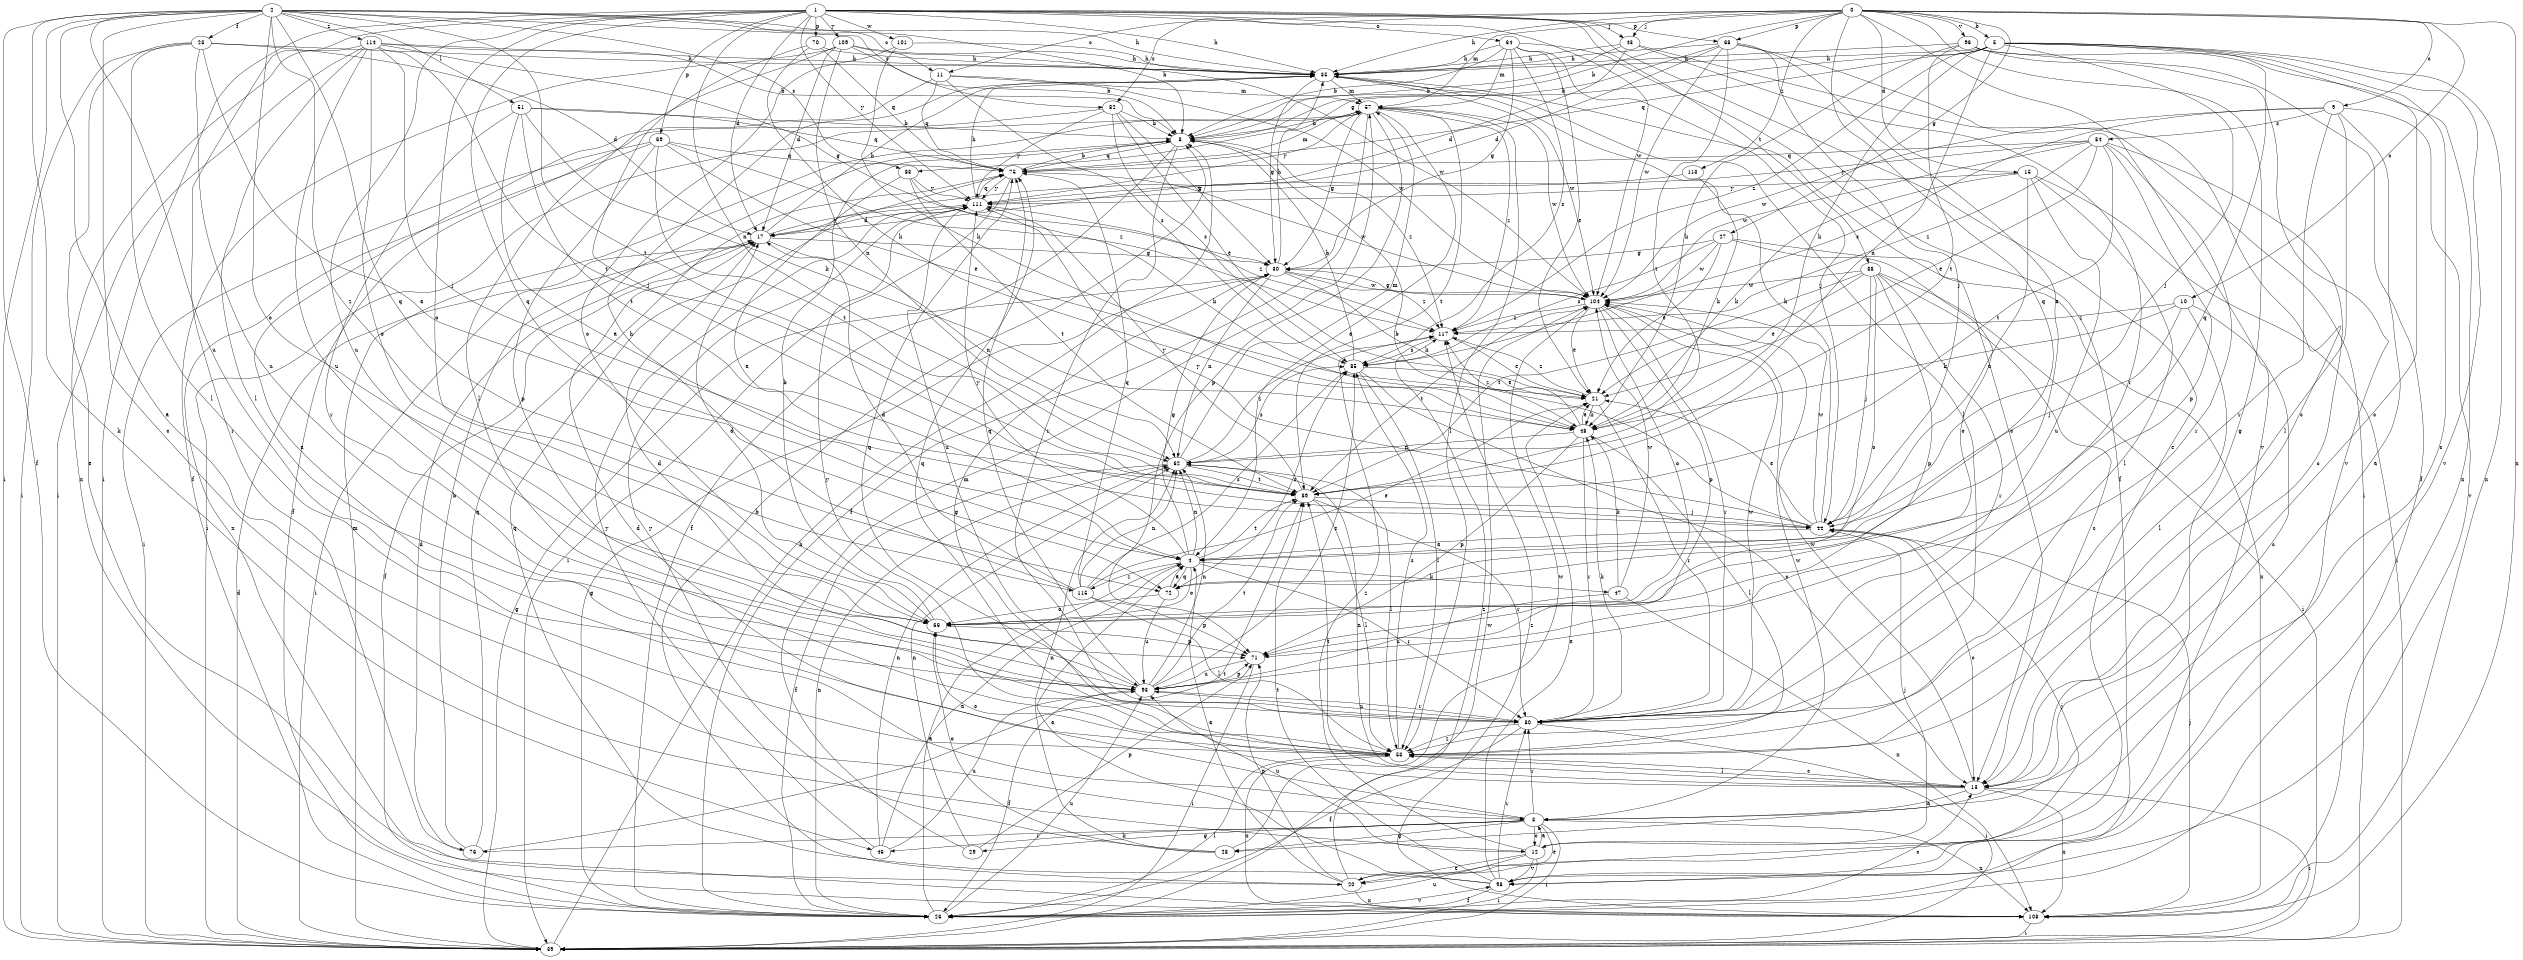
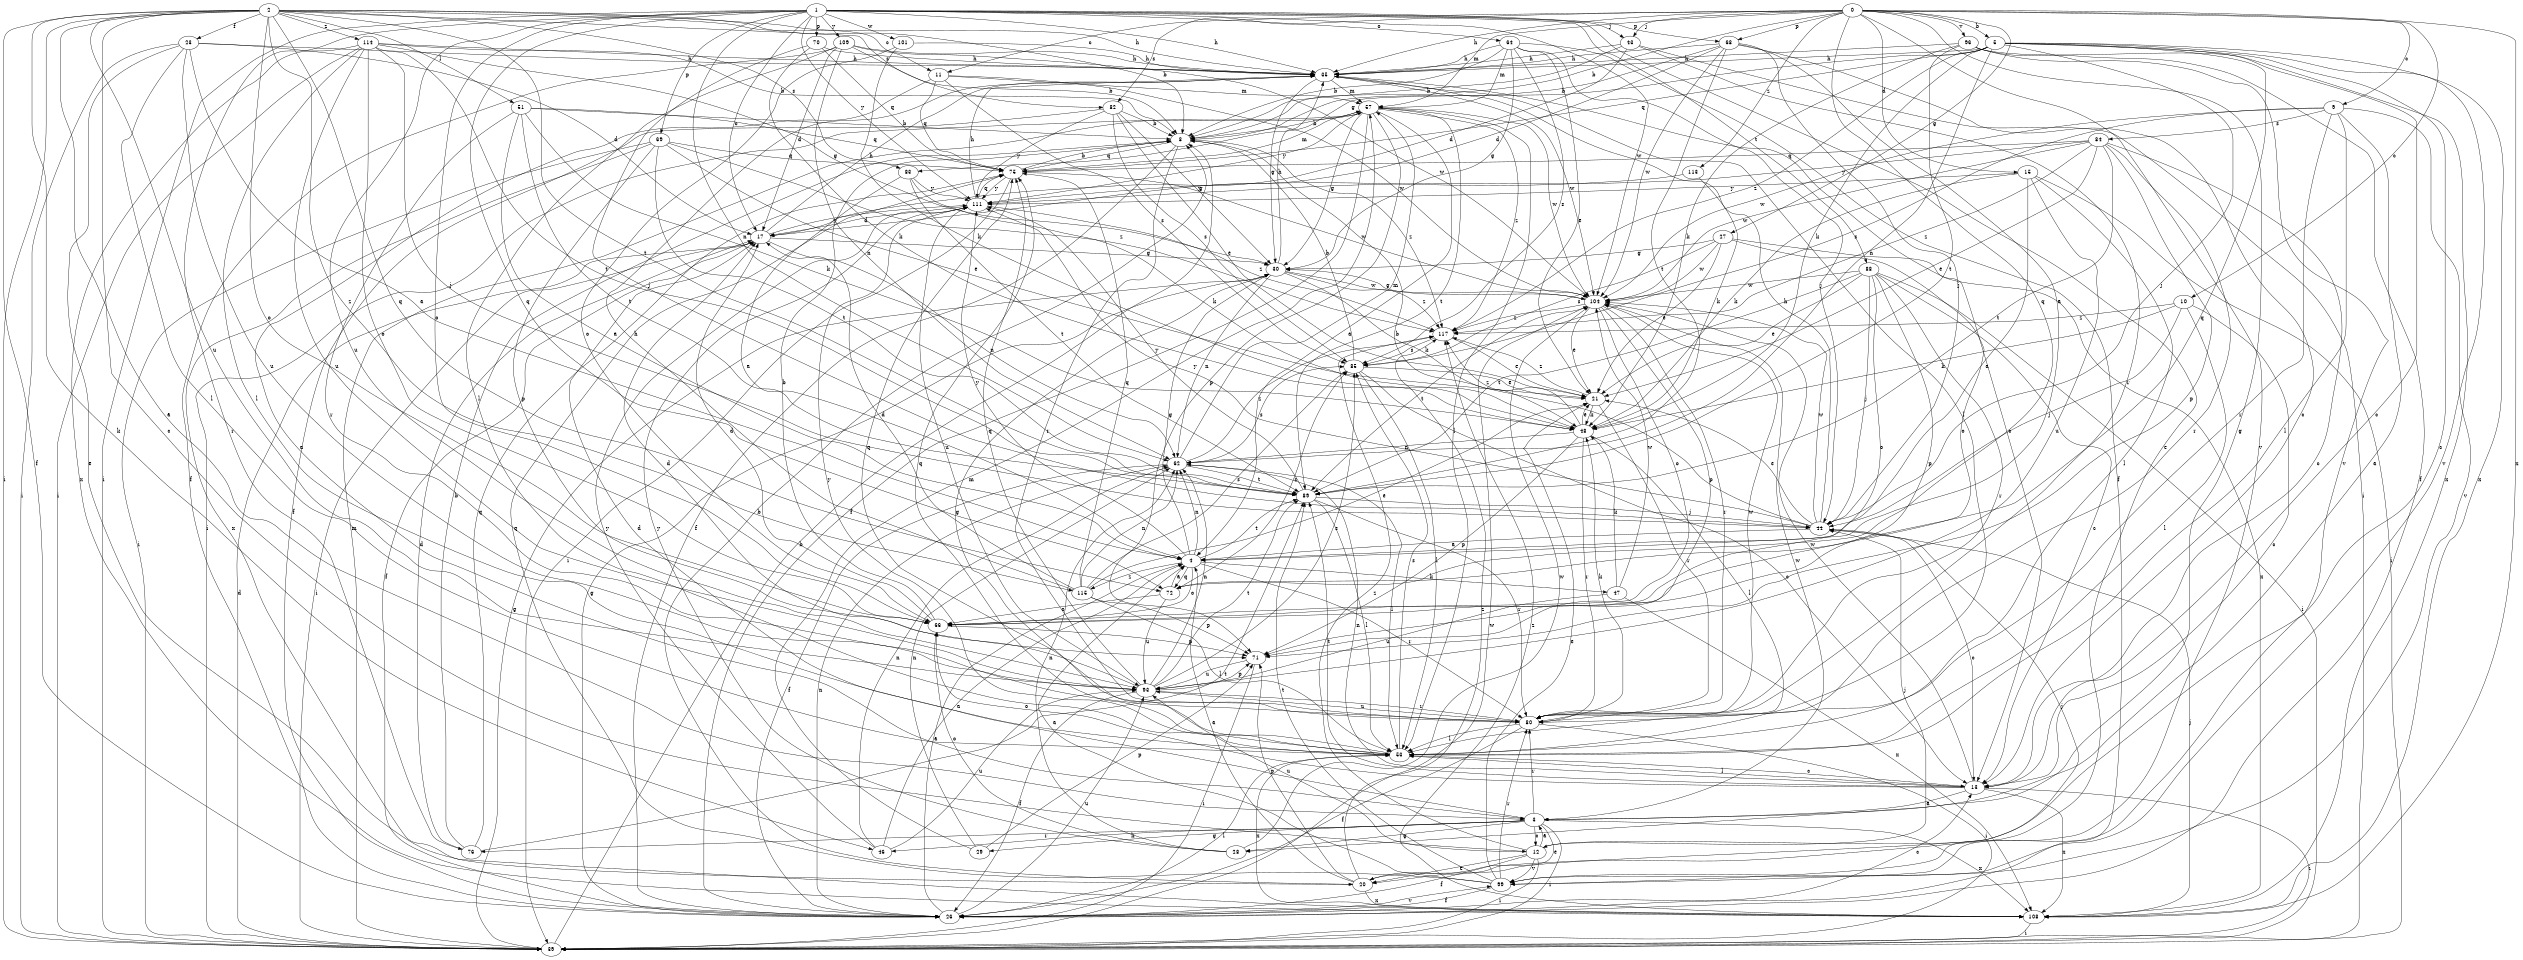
edge "1" -> "17": label "d" -> "c"
edge "80" -> "53": label "z" -> "l"
edge "12" -> "26": label "u" -> "f"
node "98": label "98" -> "99"
